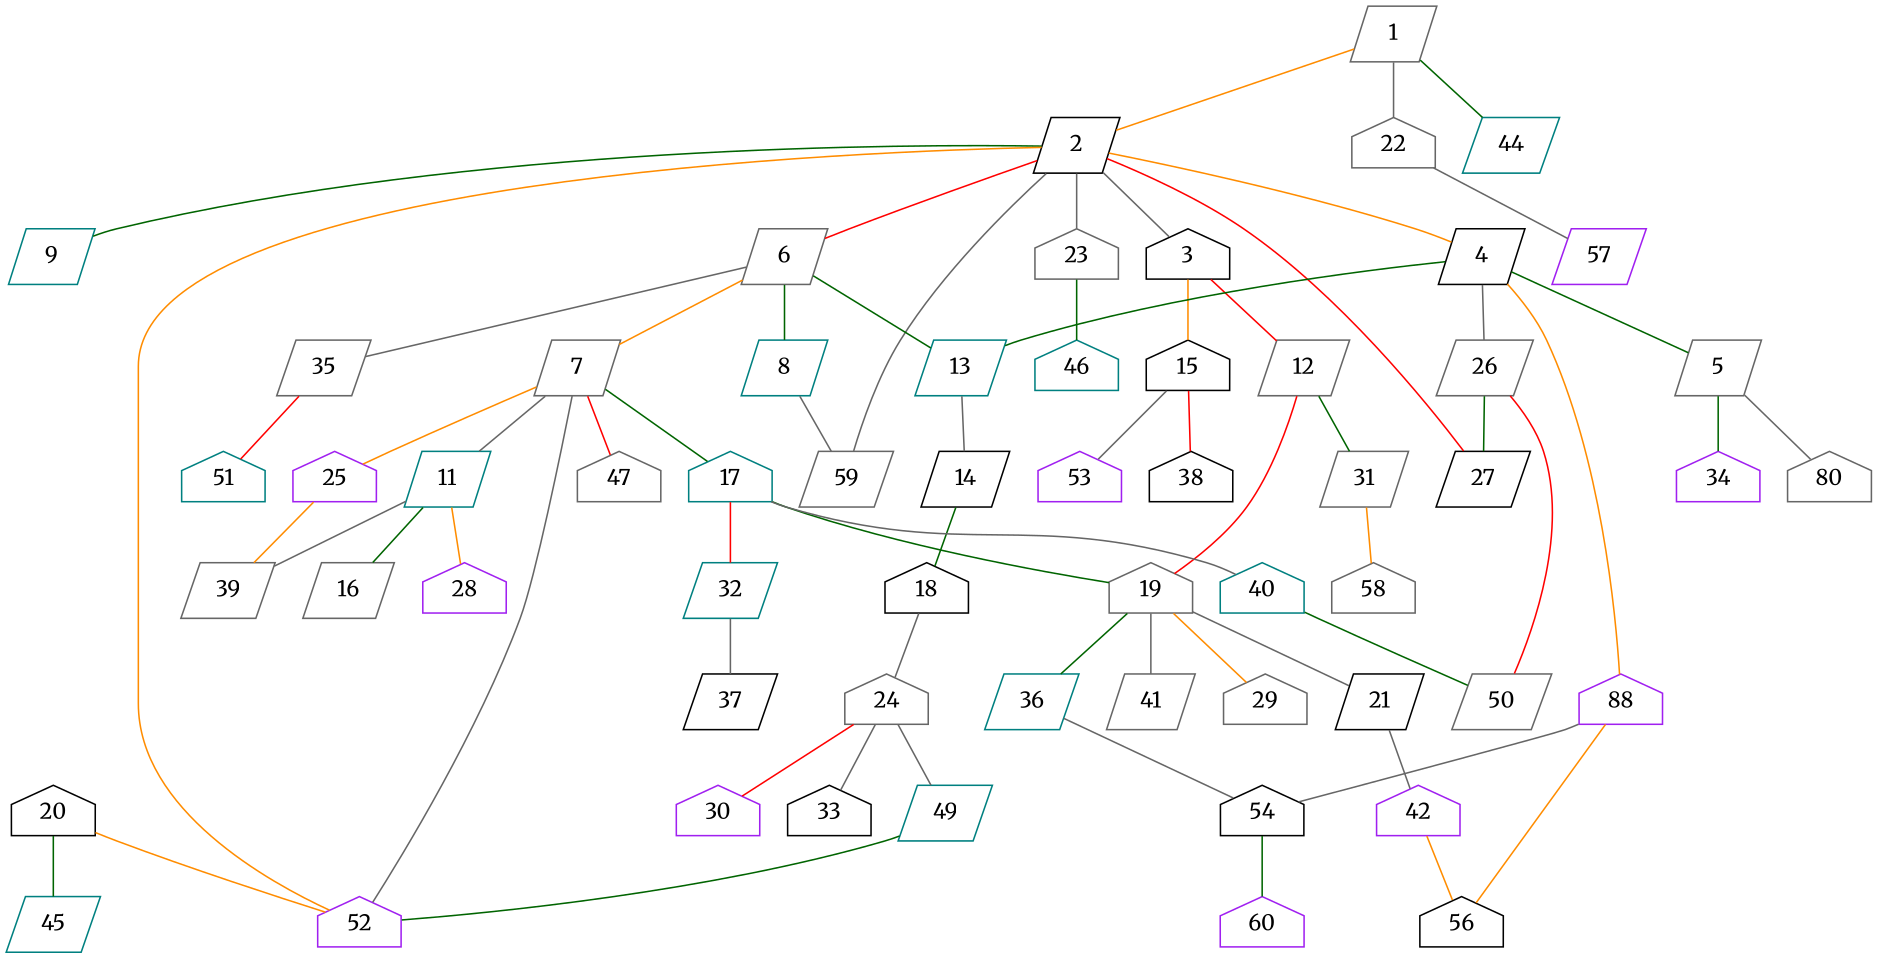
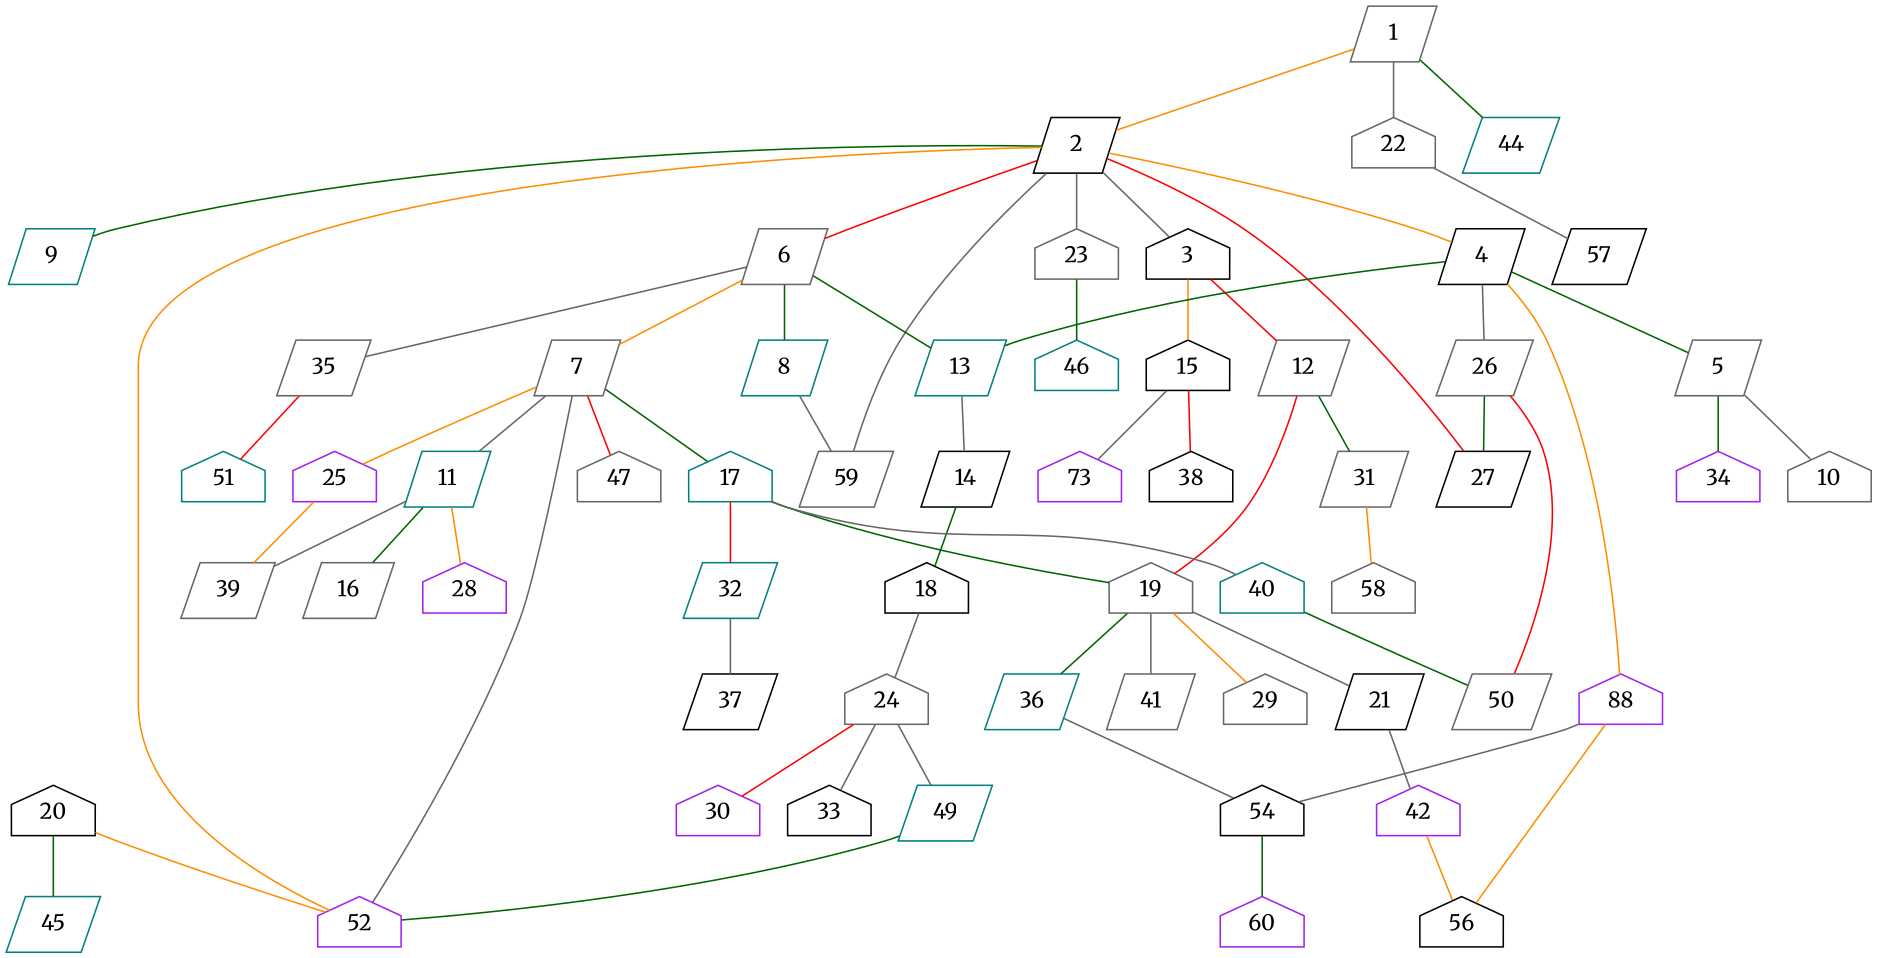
node "57": color purple -> black
node "53": label "53" -> "73"
node "80": label "80" -> "10"
